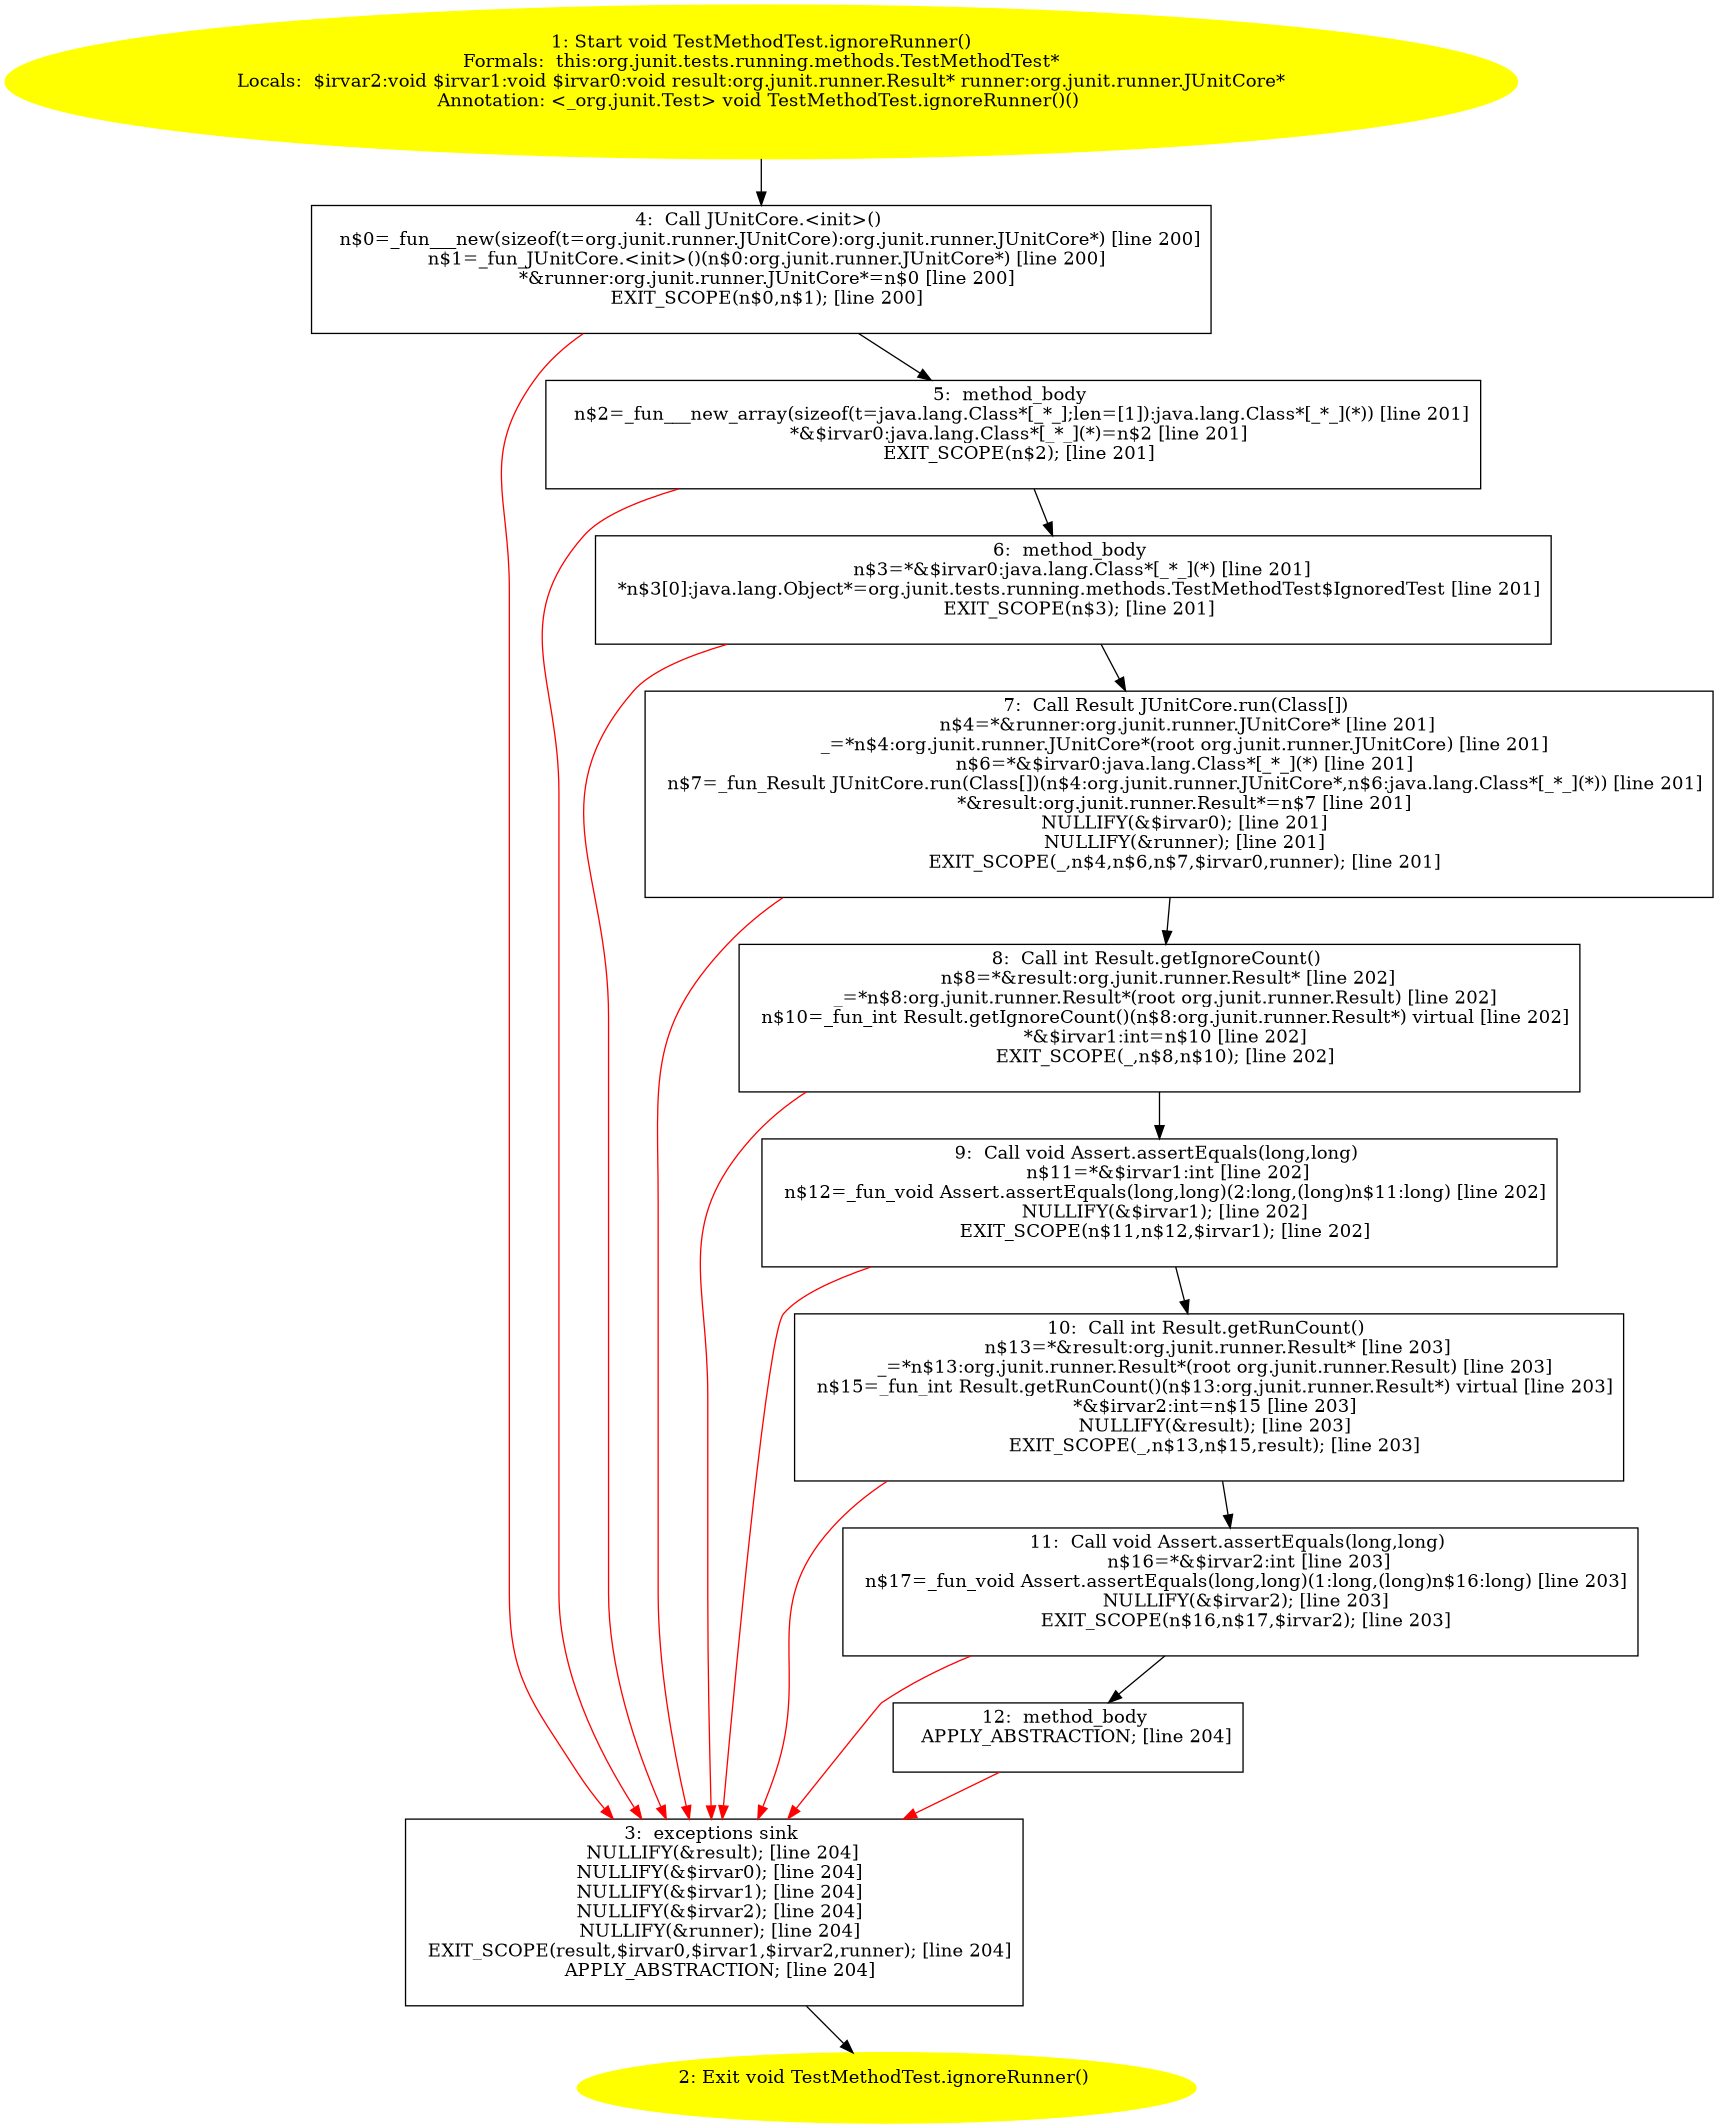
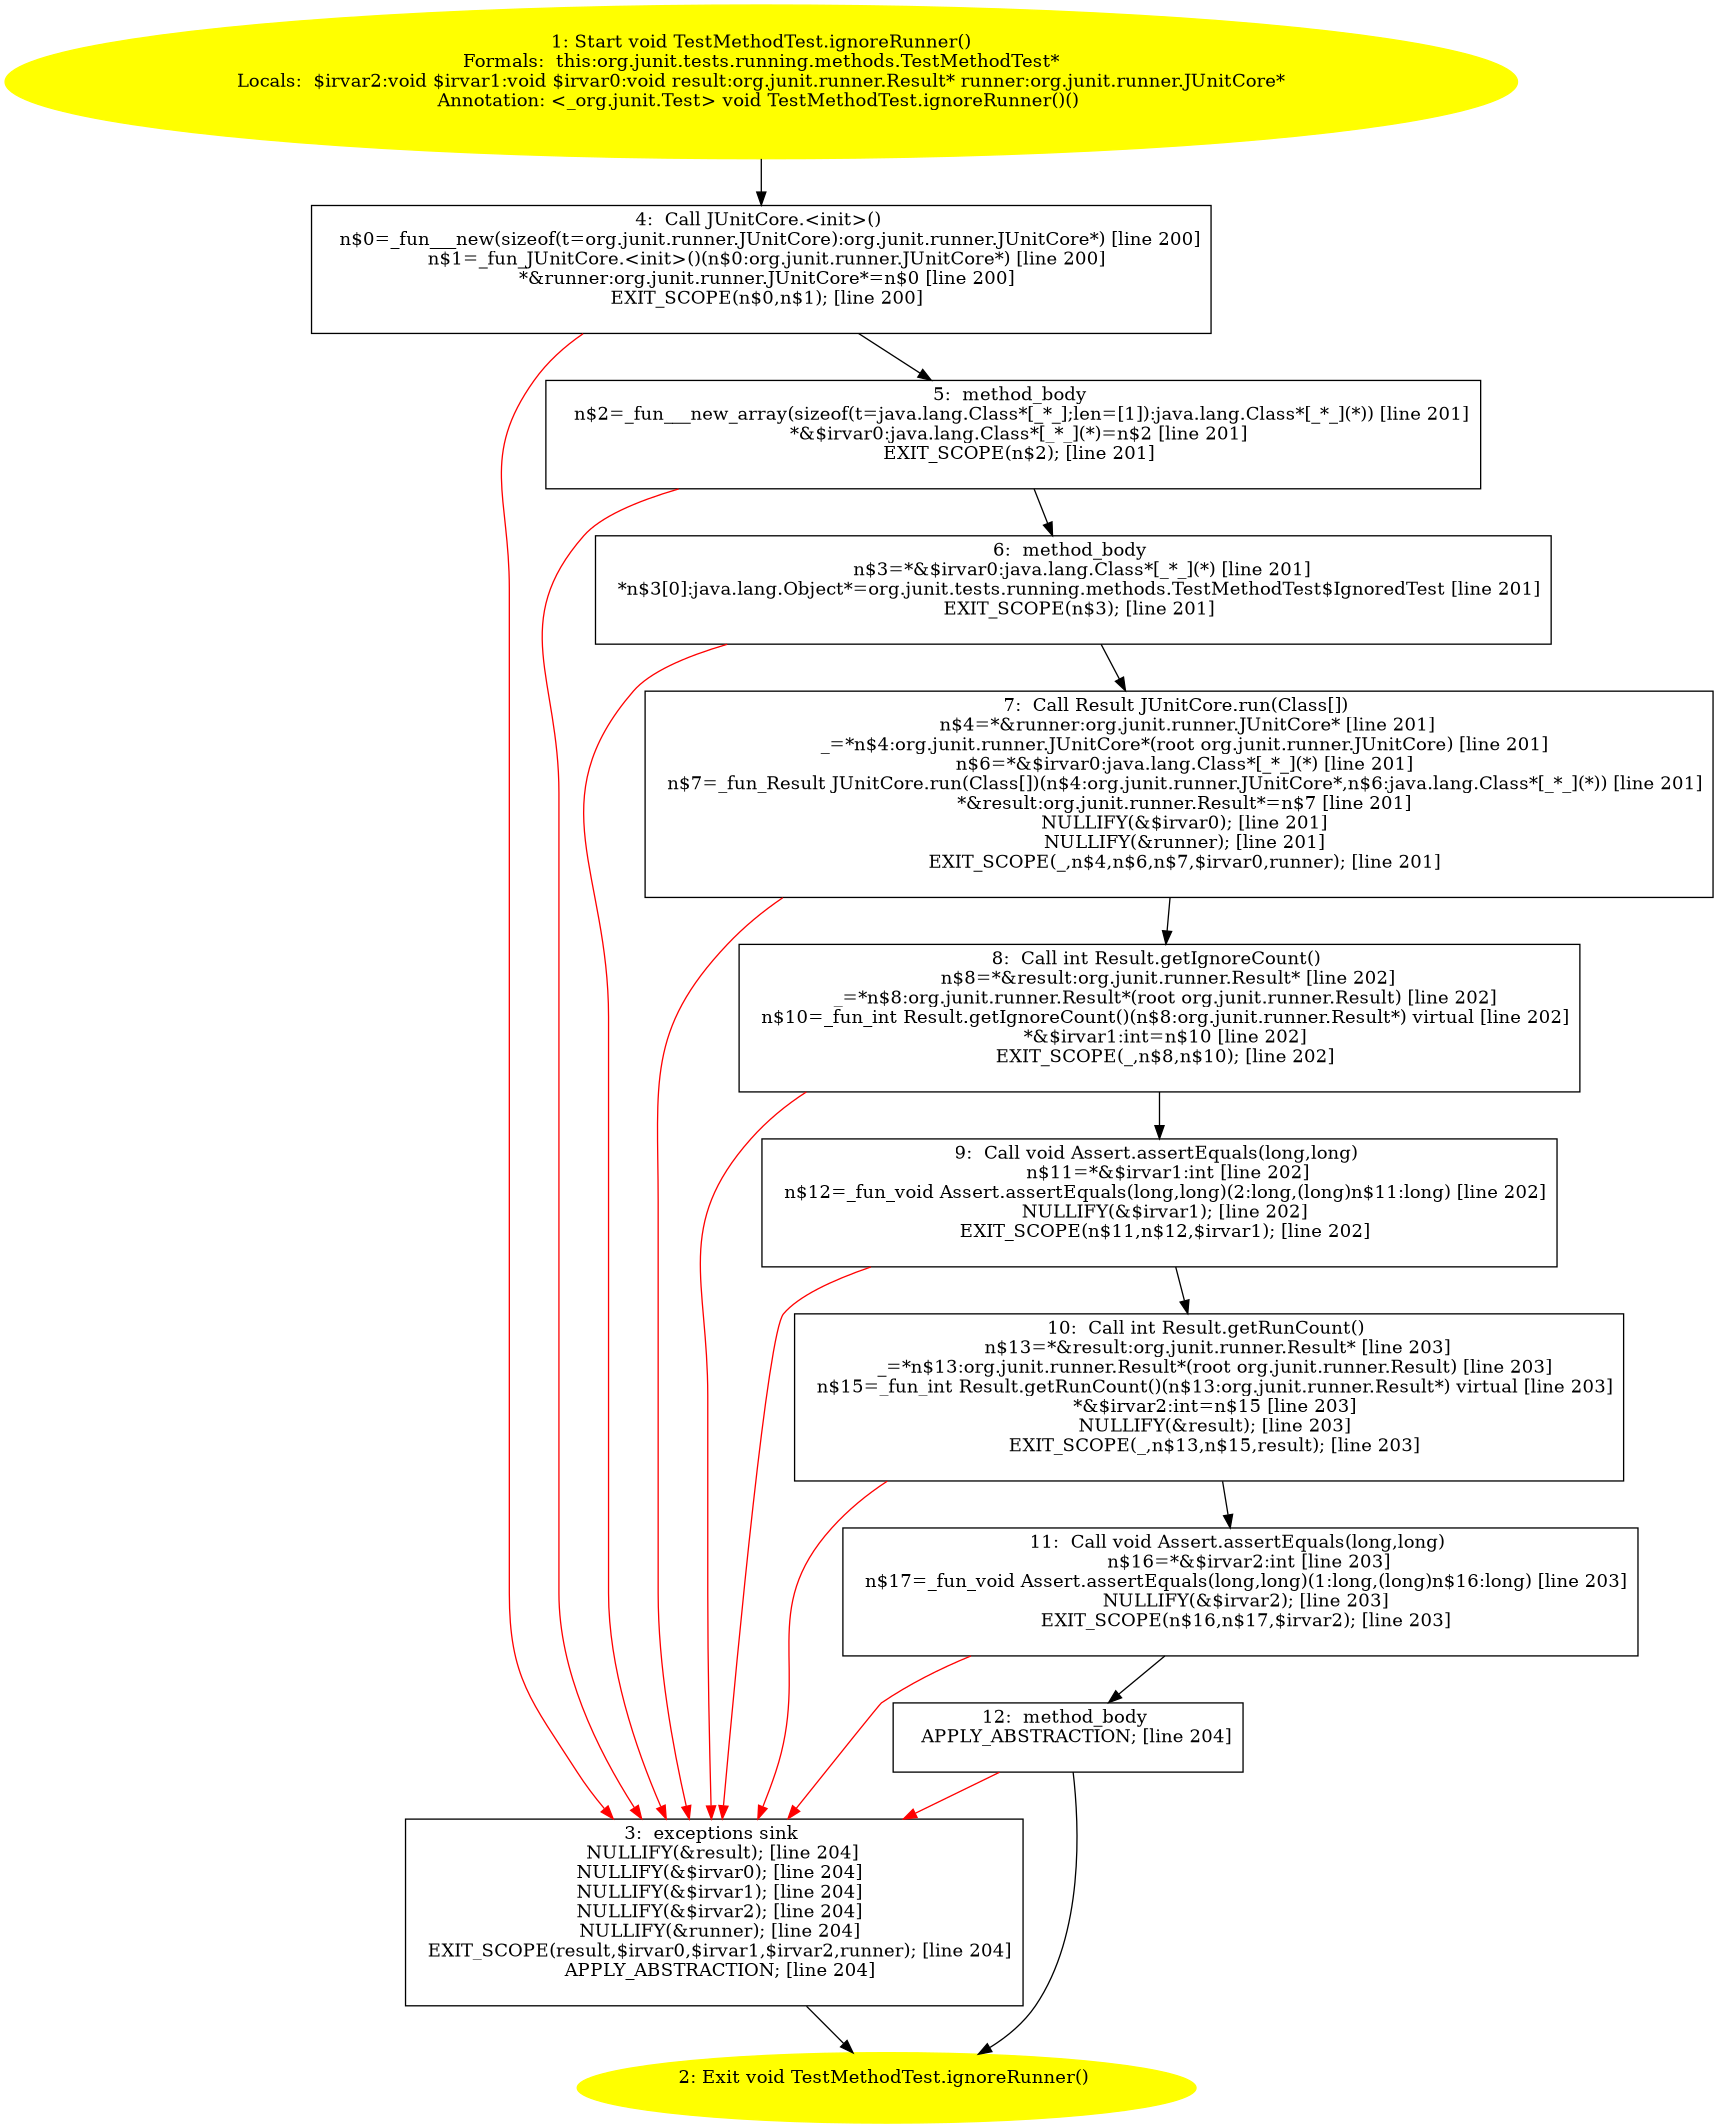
edge "12:  method_body APPLY_ABSTRACTION; [line 204]" -> "2: Exit void TestMethodTest.ignoreRunner()": added
